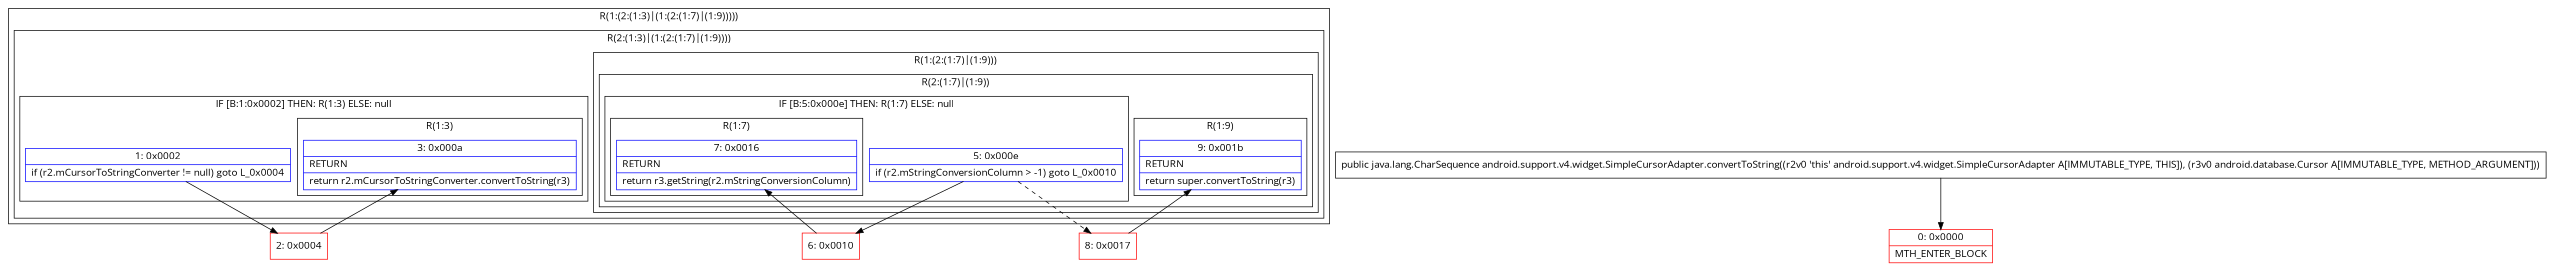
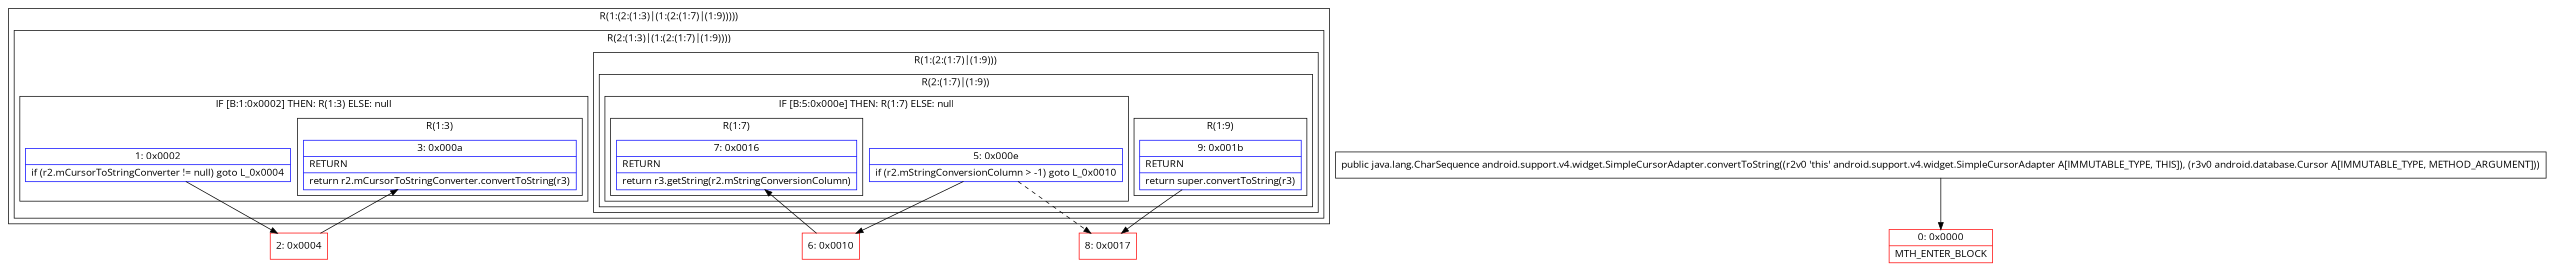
edge "8: 0x0017" -> "9: 0x001b": reversed
